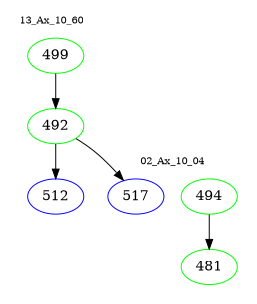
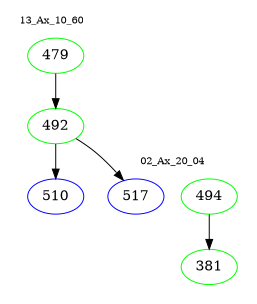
node "499": label "499" -> "479"
cluster "02_Ax_10_04": label "02_Ax_10_04" -> "02_Ax_20_04"
node "512": label "512" -> "510"
node "481": label "481" -> "381"
